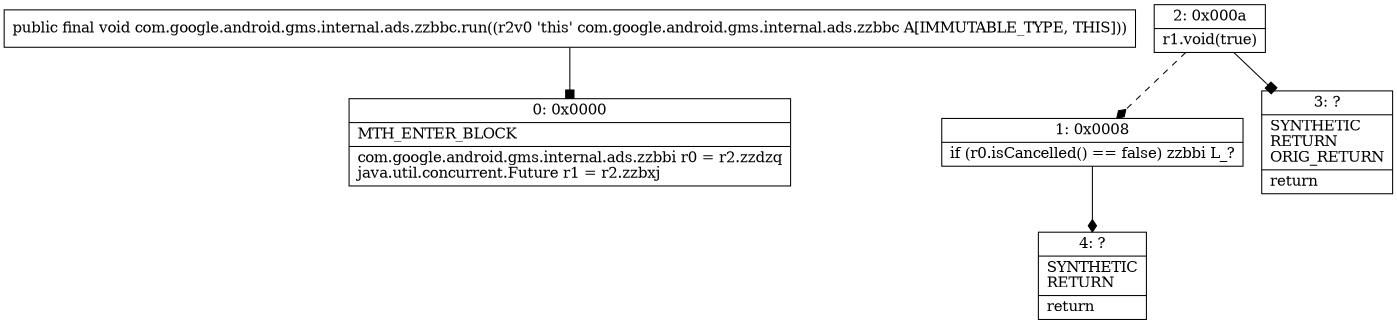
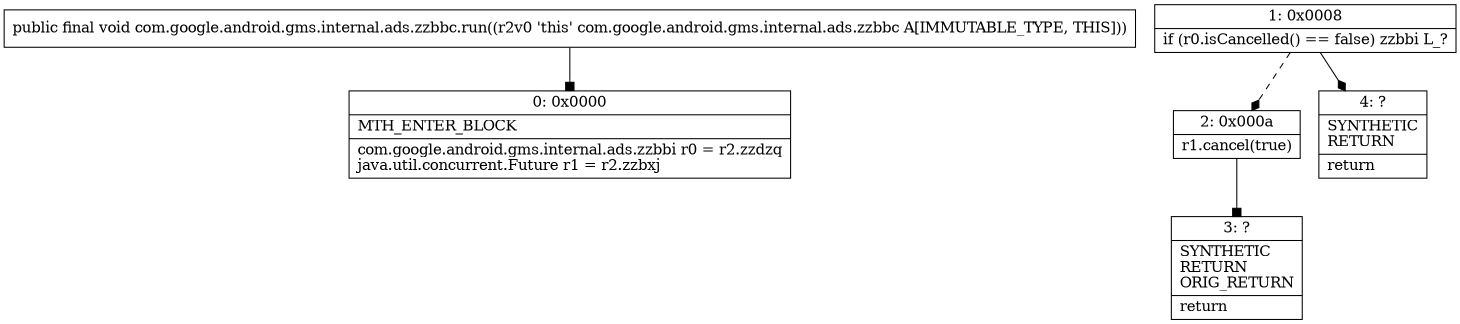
node "2: 0x000a": text "r1.void(true)" -> "r1.cancel(true)"
edge "2: 0x000a" -> "1: 0x0008": reversed
